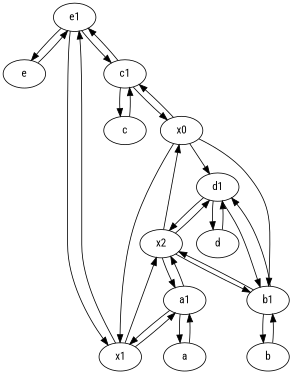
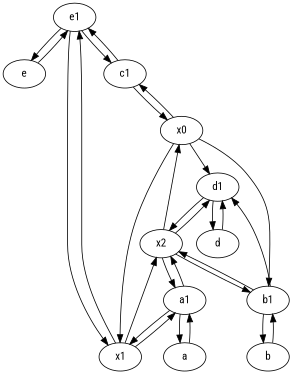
node "c": removed
edge "d1" -> "b1": removed
